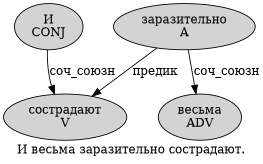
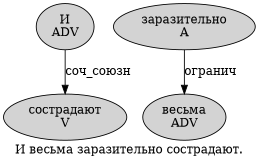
node "И CONJ": label "И CONJ" -> "И ADV"
edge "заразительно A" -> "сострадают V": removed, label "предик"
edge "заразительно A" -> "весьма ADV": label "соч_союзн" -> "огранич"
